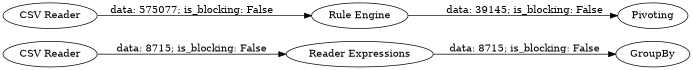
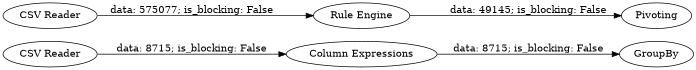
edge "Rule Engine" -> "Pivoting": label "data: 39145; is_blocking: False" -> "data: 49145; is_blocking: False"
node "Reader Expressions": label "Reader Expressions" -> "Column Expressions"
